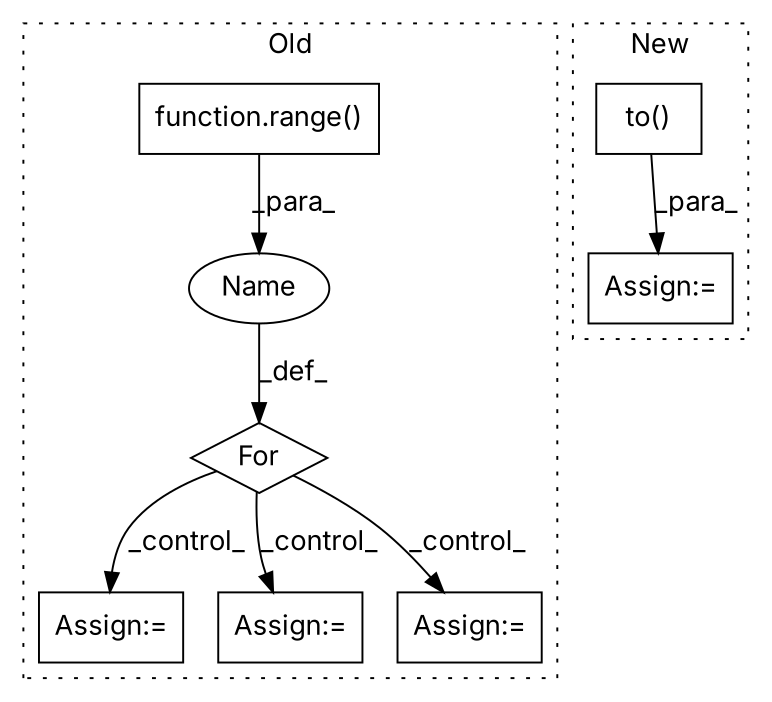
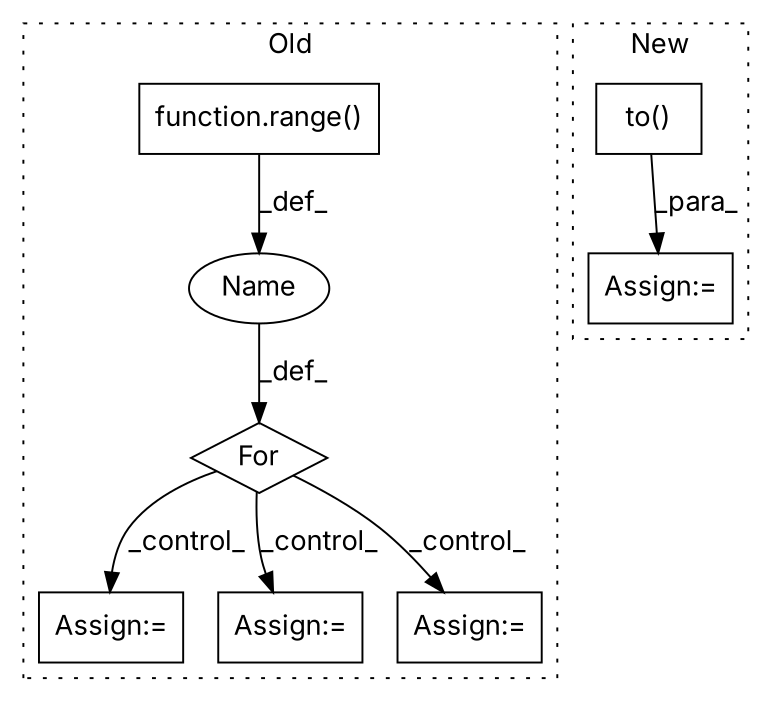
edge "function.range()" -> "Name": label "_para_" -> "_def_"
